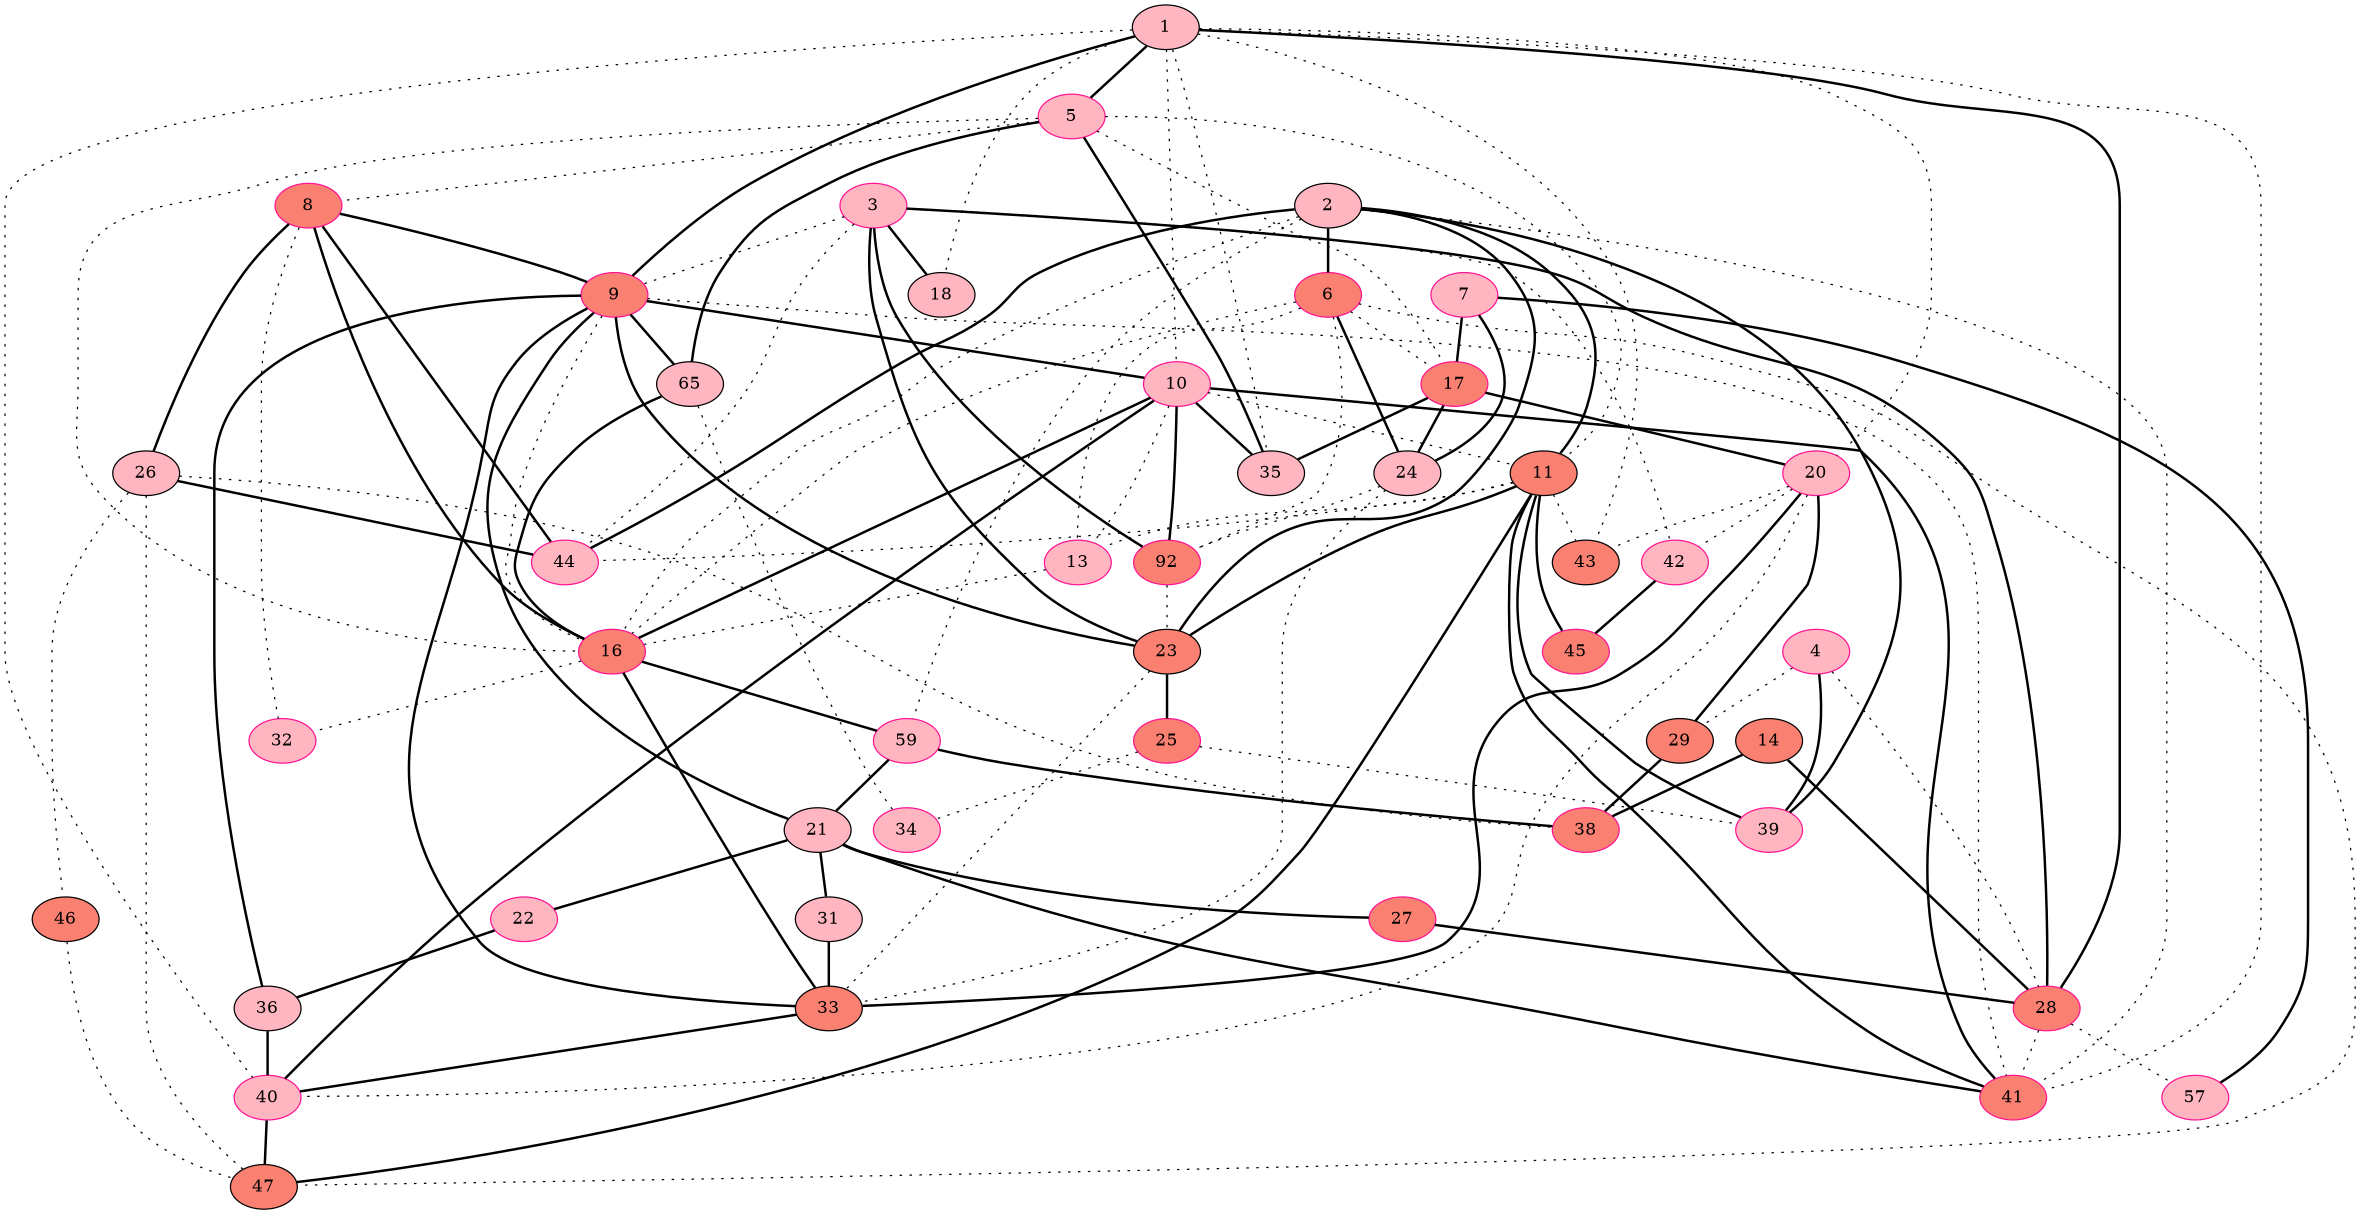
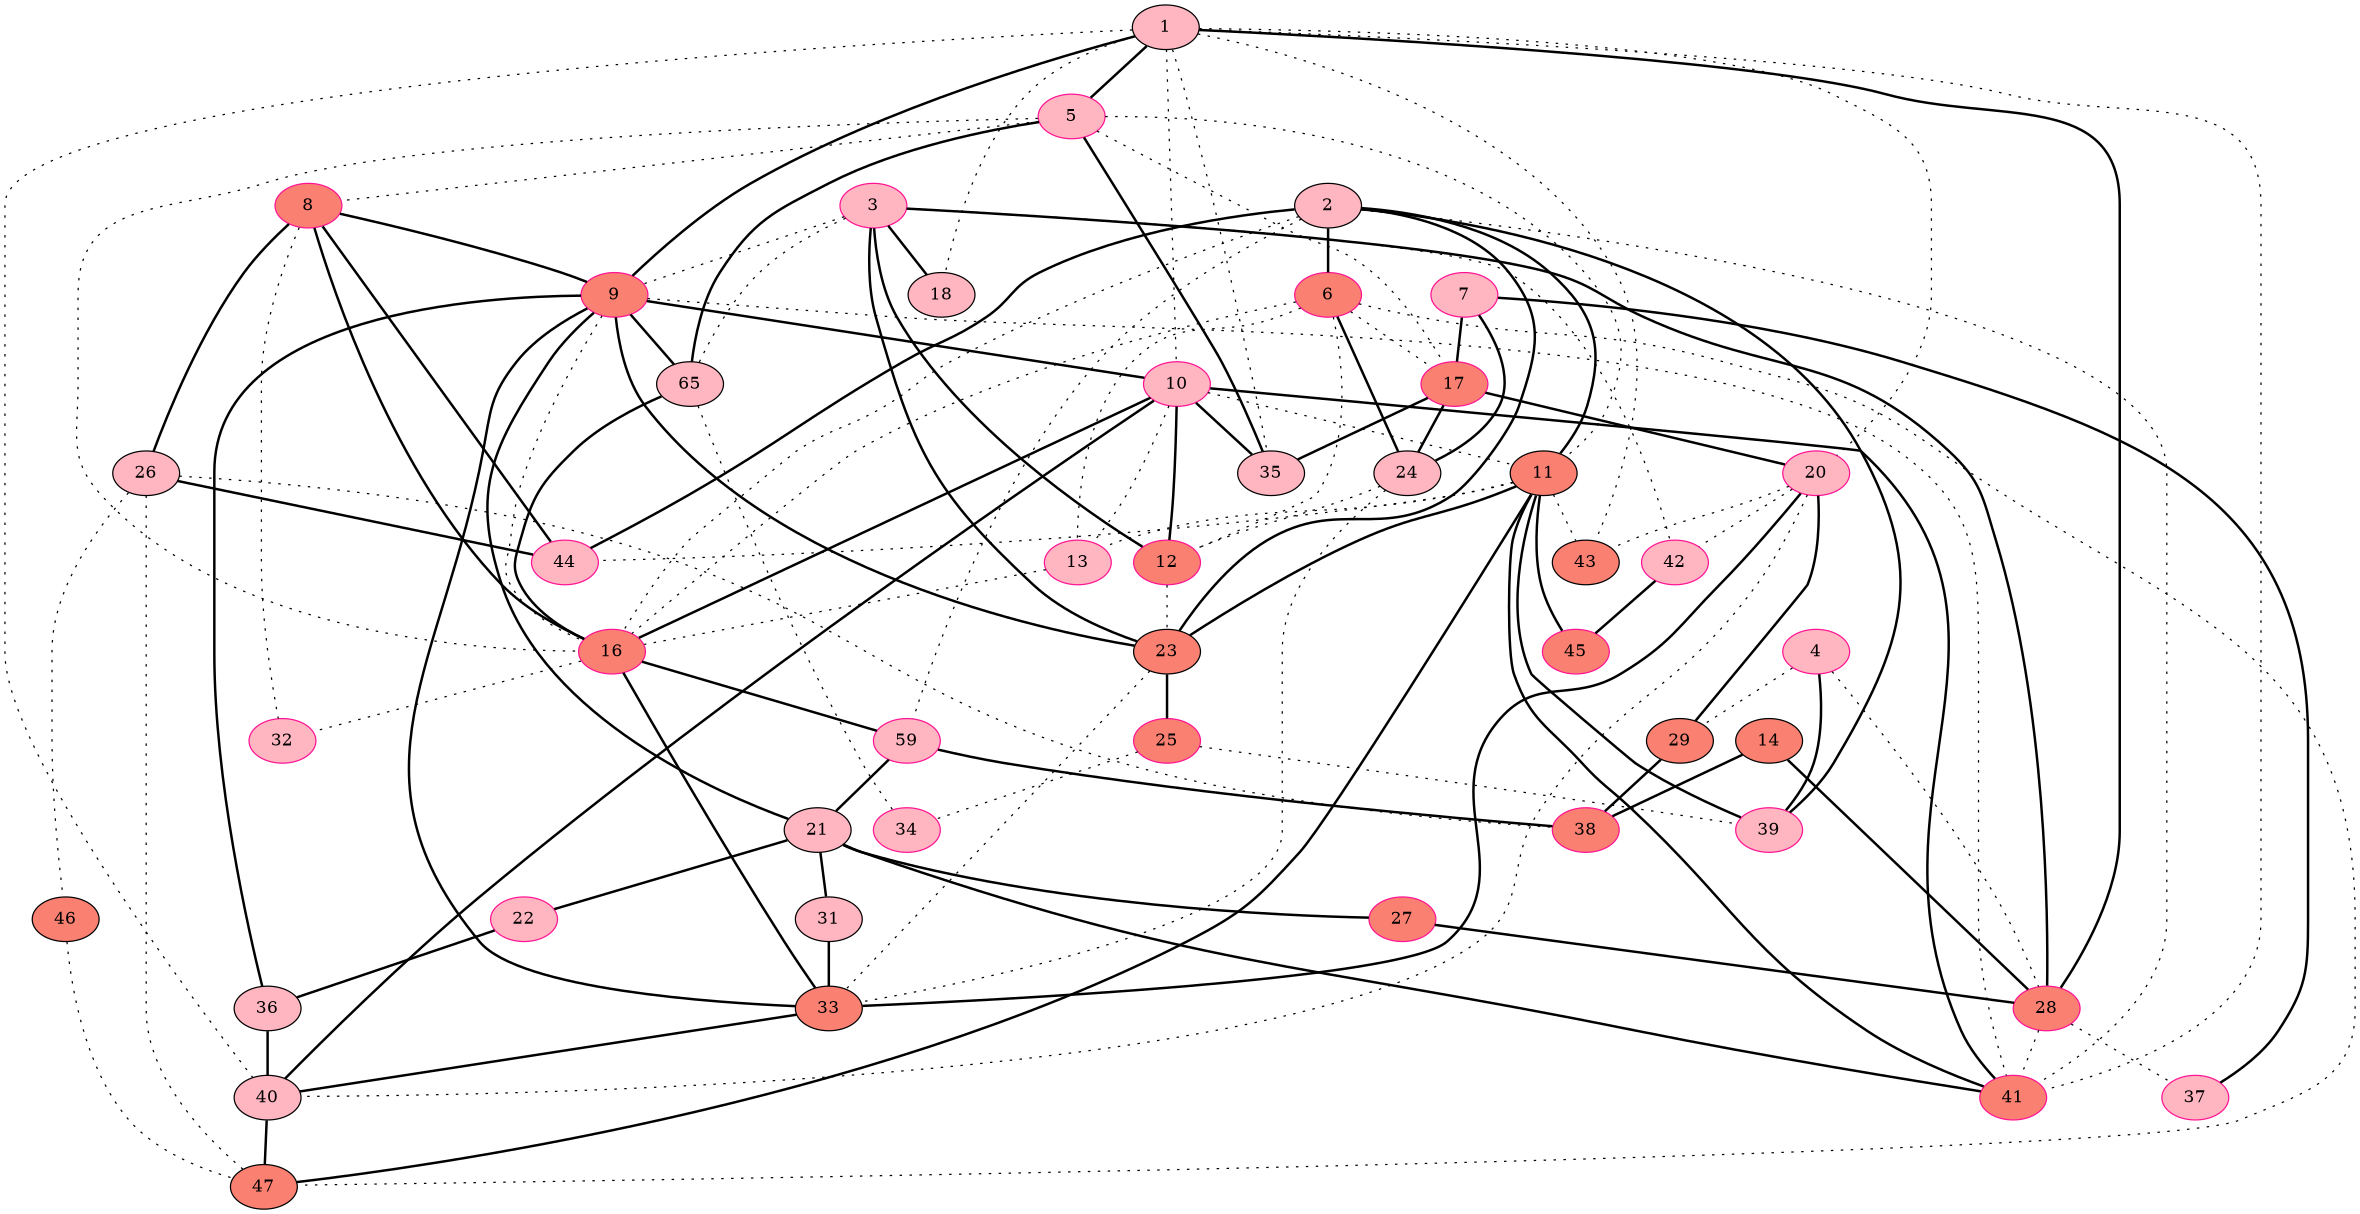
edge "3" -- "44": now "3" -- "65"
node "92": label "92" -> "12"
node "40": color deeppink -> black
node "57": label "57" -> "37"
